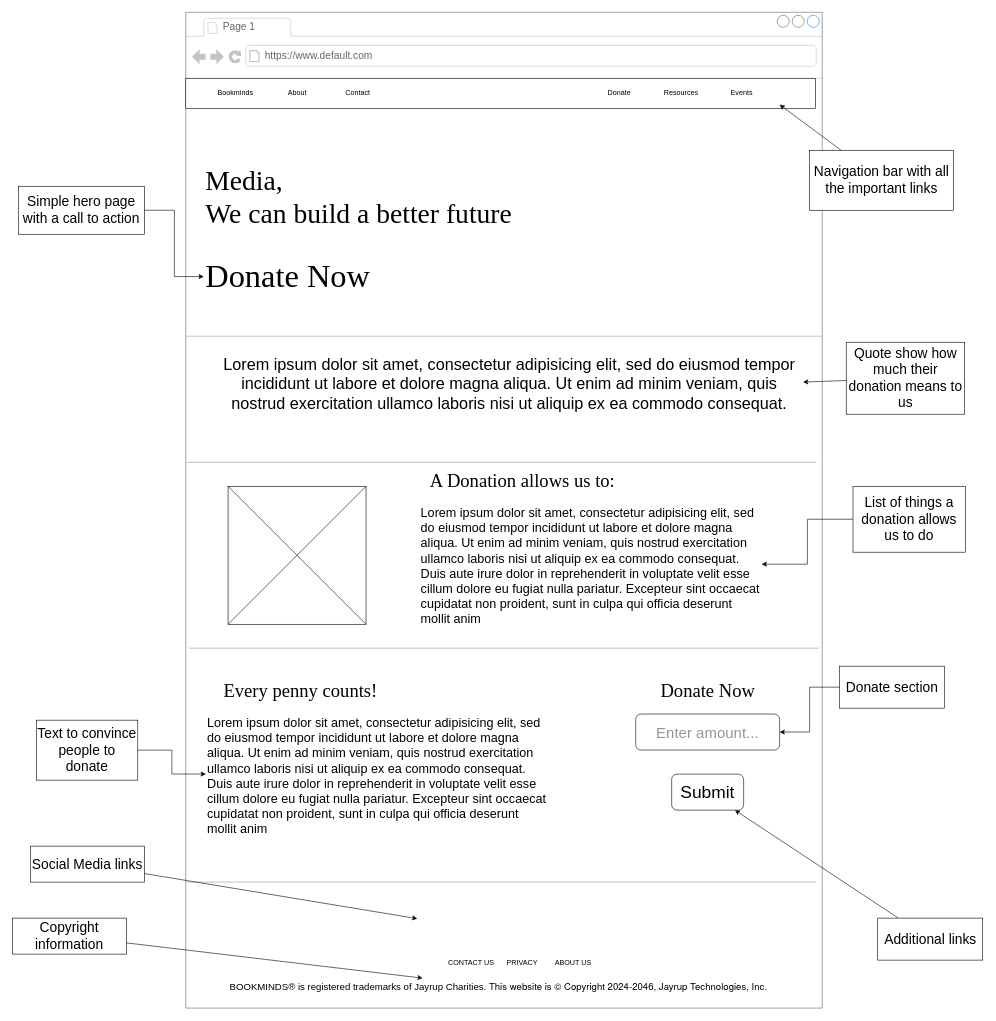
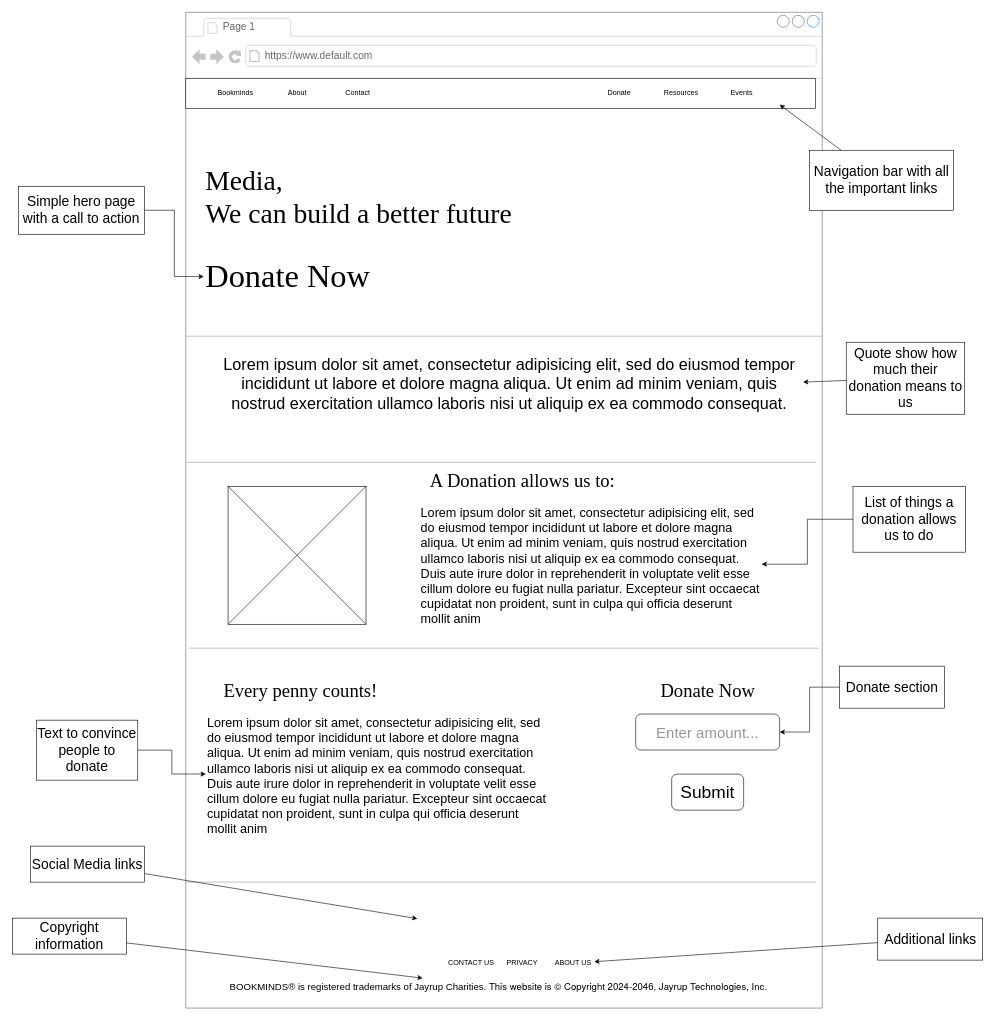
edge "Additional links" -> "Submit": now "Additional links" -> "ABOUT US"
